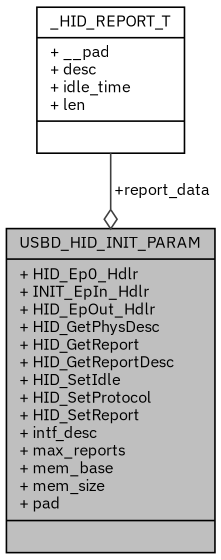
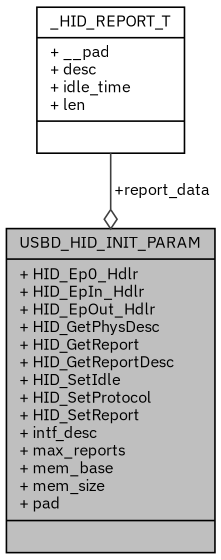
node "USBD_HID_INIT_PARAM": text "+ INIT_EpIn_Hdlr" -> "+ HID_EpIn_Hdlr"
